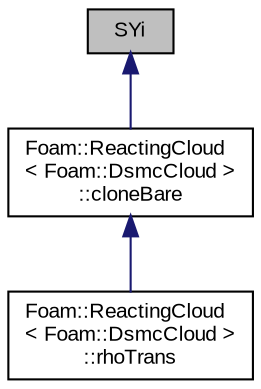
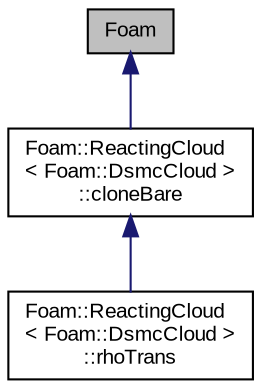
node "SYi": label "SYi" -> "Foam"
